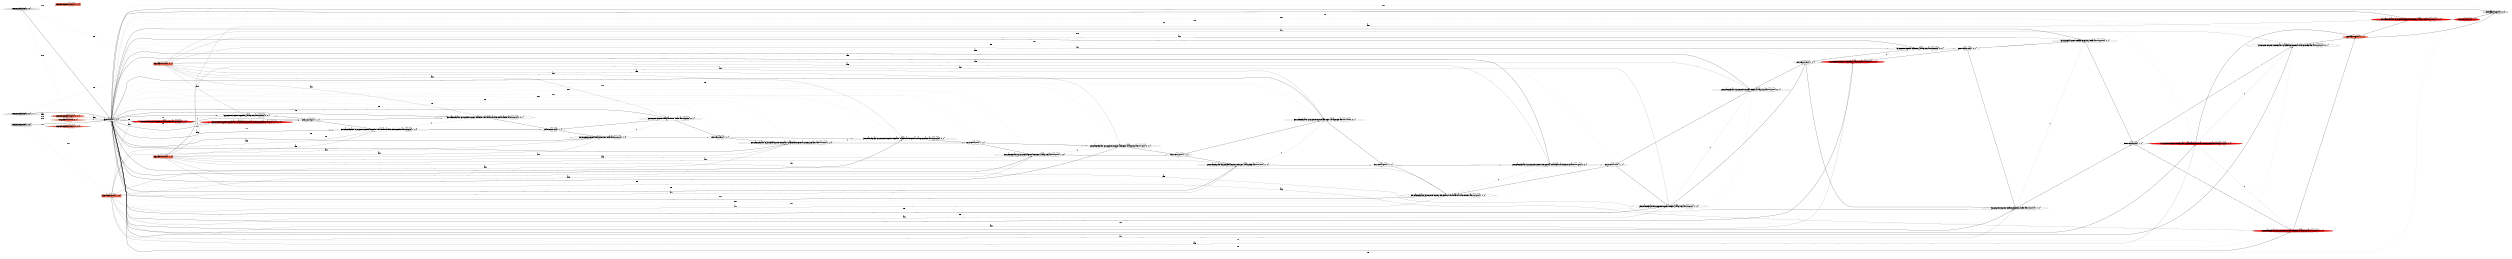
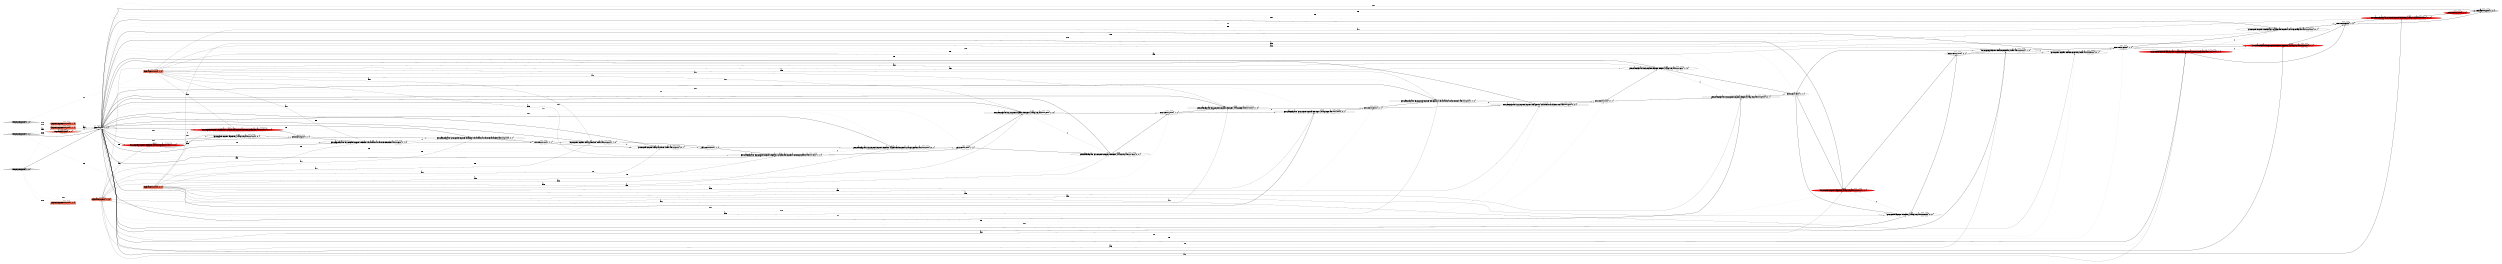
edge "setPropertyOnComponent['0', '1', '0']" -> "Object value@@@2@@@['0', '0', '1']": now "setPropertyOnComponent['0', '1', '0']" -> "Object value@@@2@@@['0', '1', '0']"
node "return true@@@25@@@['1', '1', '1']": fillcolor tomato -> white
edge "name@@@3@@@['1', '1', '1']" -> "return true@@@19@@@['1', '1', '1']": label "name" -> "true"
edge "name@@@3@@@['1', '1', '1']" -> "return true@@@17@@@['1', '1', '1']": label "name" -> "true"
edge "setPropertyOnComponent['0', '1', '0']" -> "name@@@3@@@['1', '1', '1']": style bold -> dotted
node "Component component@@@2@@@['1', '1', '1']": shape ellipse -> box
node "setPropertyOnComponent['1', '0', '0']": shape box -> diamond
node "Component component@@@2@@@['1', '0', '0']": shape diamond -> box
edge "name@@@3@@@['1', '1', '1']" -> "return true@@@23@@@['1', '1', '1']": added, label "true"
